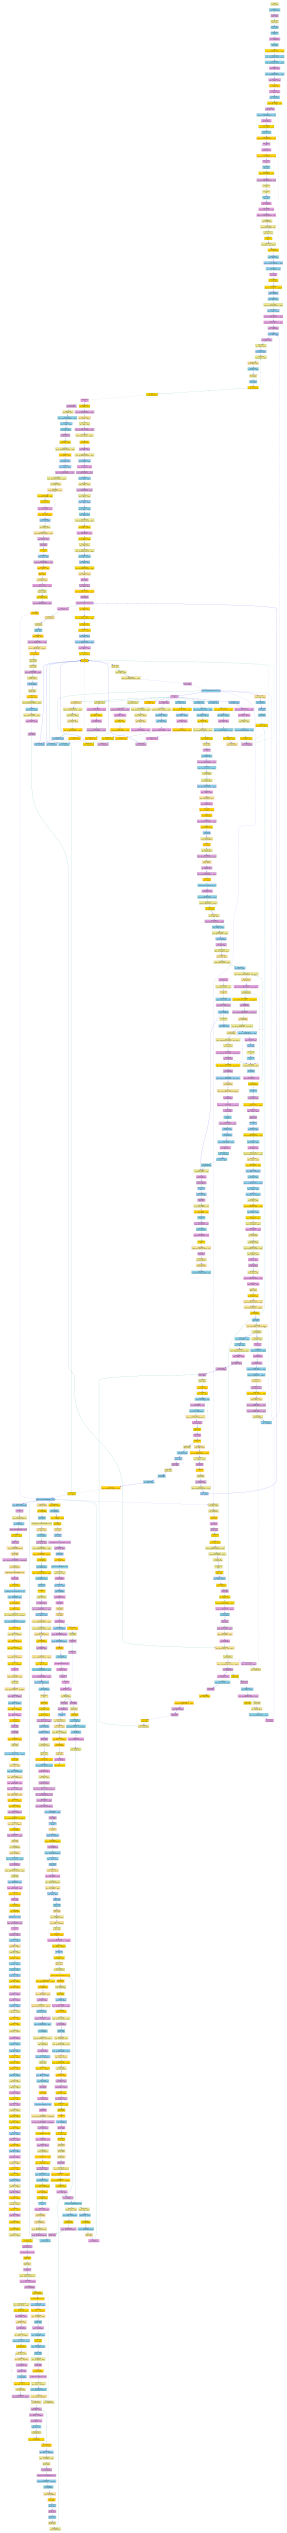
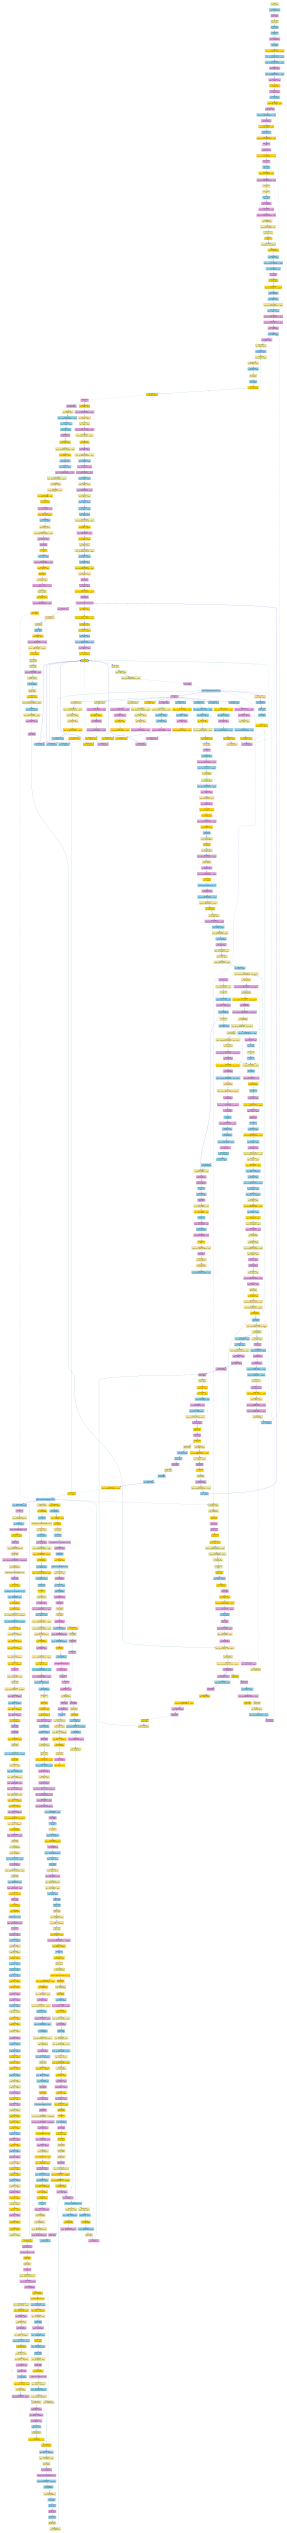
node "0x00410b77 popl %eax": fillcolor gold -> skyblue
